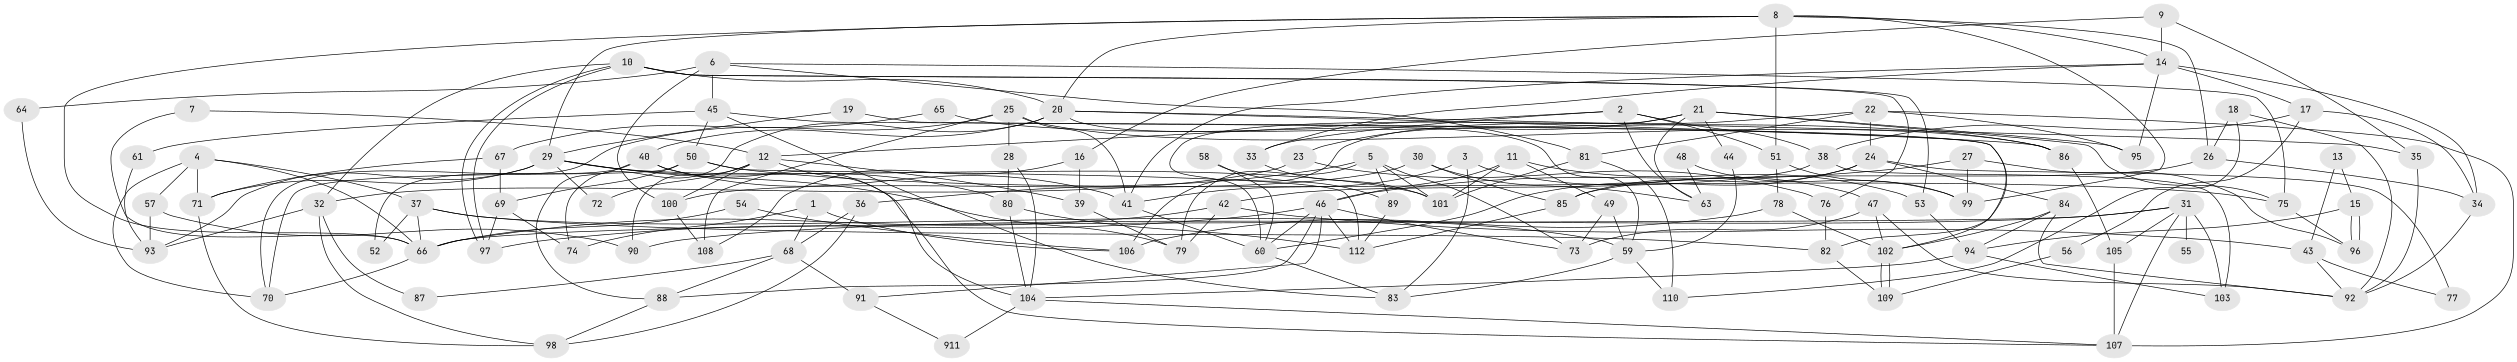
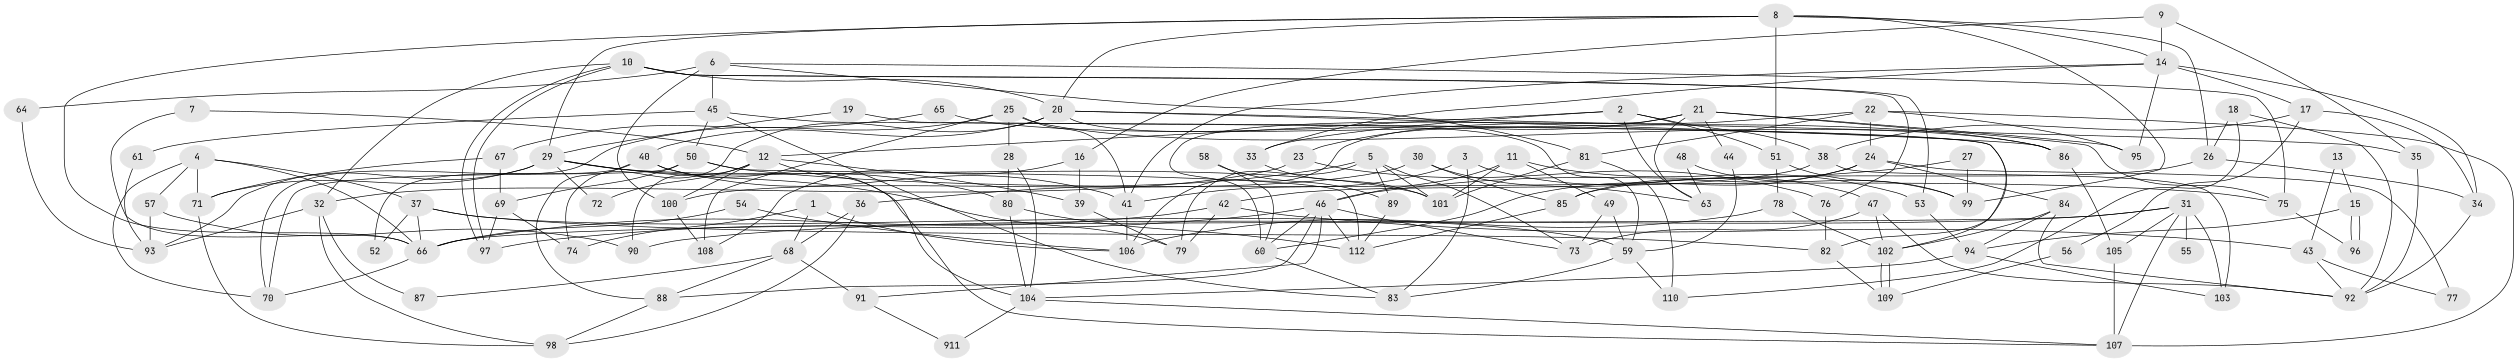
edge "27" -- "96": removed
edge "41" -- "60": now "41" -- "106"
